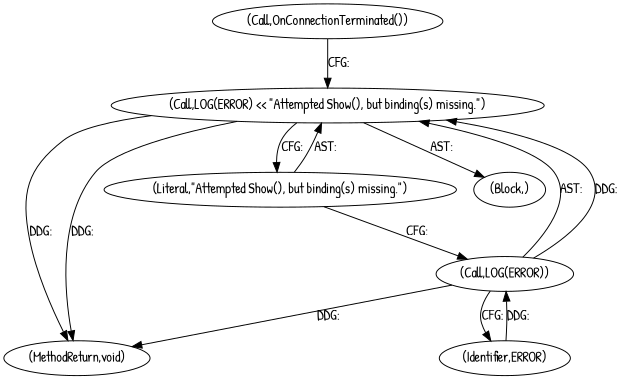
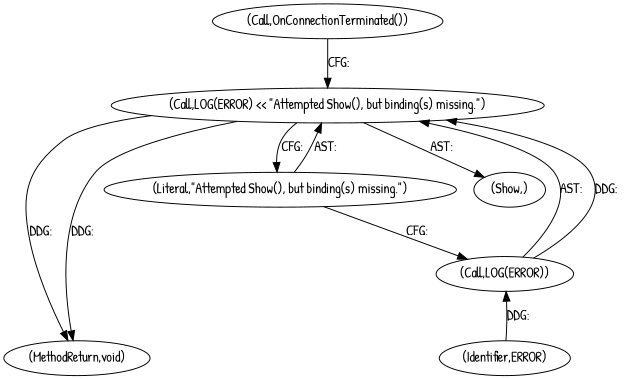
node "(Block,)": label "(Block,)" -> "(Show,)"
edge "(Call,LOG(ERROR))" -> "(Identifier,ERROR)": removed, label "CFG:"
edge "(Call,LOG(ERROR))" -> "(MethodReturn,void)": removed, label "DDG:"
